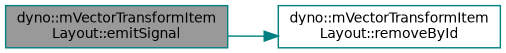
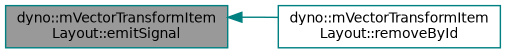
edge "dyno::mVectorTransformItem Layout::emitSignal" -> "dyno::mVectorTransformItem Layout::removeById": reversed
